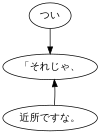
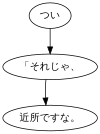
edge "近所ですな。" -> "「それじゃ、": reversed
